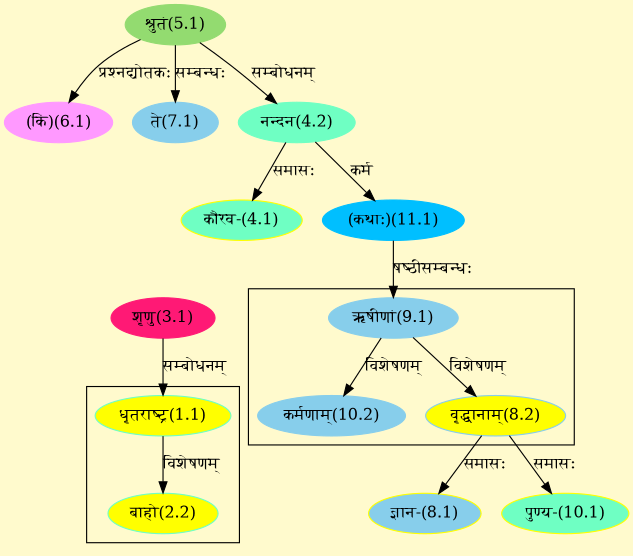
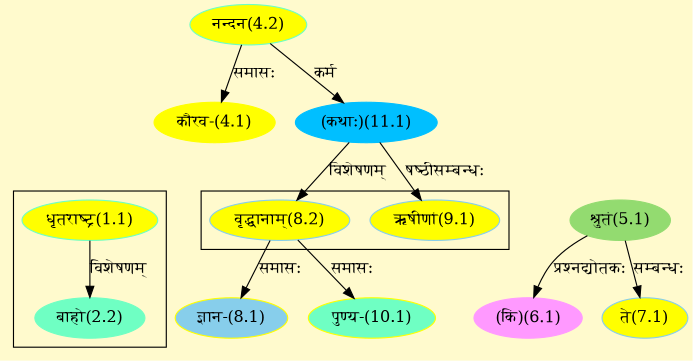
edge "श्रुतं(5.1)" -> "नन्दन(4.2)": removed, label "सम्बोधनम्"
node "ते(7.1)": fillcolor #87ceeb -> #ffff00
node "नन्दन(4.2)": fillcolor #6fffc3 -> #ffff00
node "कौरव-(4.1)": fillcolor #6fffc3 -> #ffff00
node "शृणु(3.1)": removed
node "ऋषीणां(9.1)": fillcolor #87ceeb -> #ffff00
edge "ऋषीणां(9.1)" -> "वृद्धानाम्(8.2)": now "(कथाः)(11.1)" -> "वृद्धानाम्(8.2)"
node "कर्मणाम्(10.2)": removed
node "बाहो(2.2)": fillcolor #ffff00 -> #6fffc3
